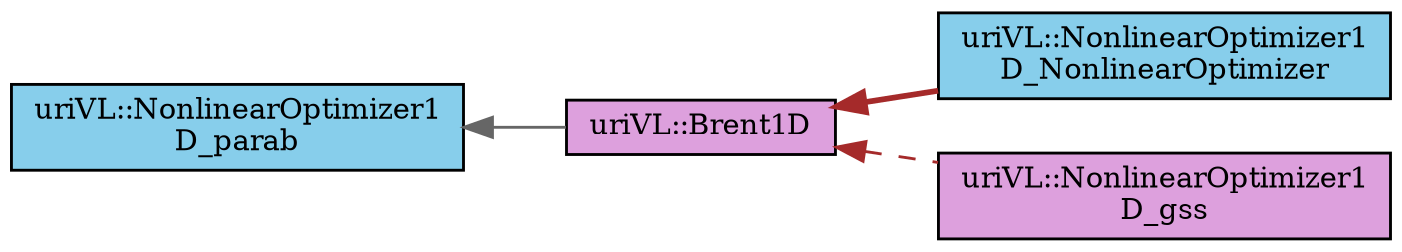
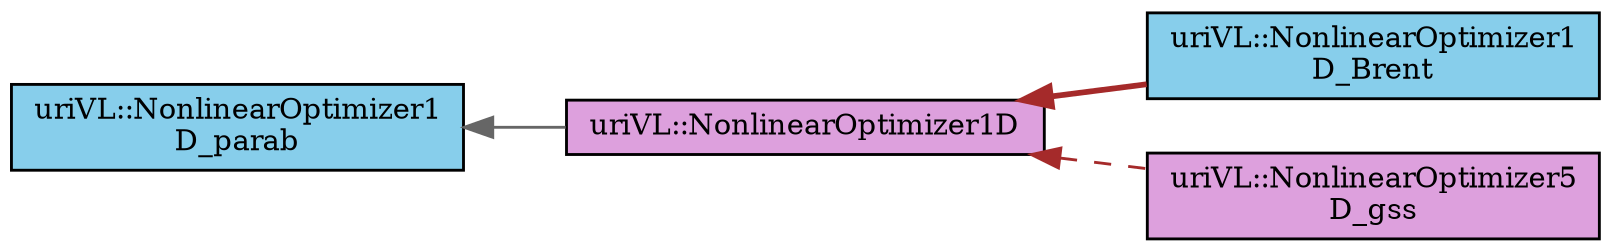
node "uriVL::NonlinearOptimizer1 D_NonlinearOptimizer": label "uriVL::NonlinearOptimizer1 D_NonlinearOptimizer" -> "uriVL::NonlinearOptimizer1 D_Brent"
node "uriVL::Brent1D": label "uriVL::Brent1D" -> "uriVL::NonlinearOptimizer1D"
node "uriVL::NonlinearOptimizer1 D_gss": label "uriVL::NonlinearOptimizer1 D_gss" -> "uriVL::NonlinearOptimizer5 D_gss"
